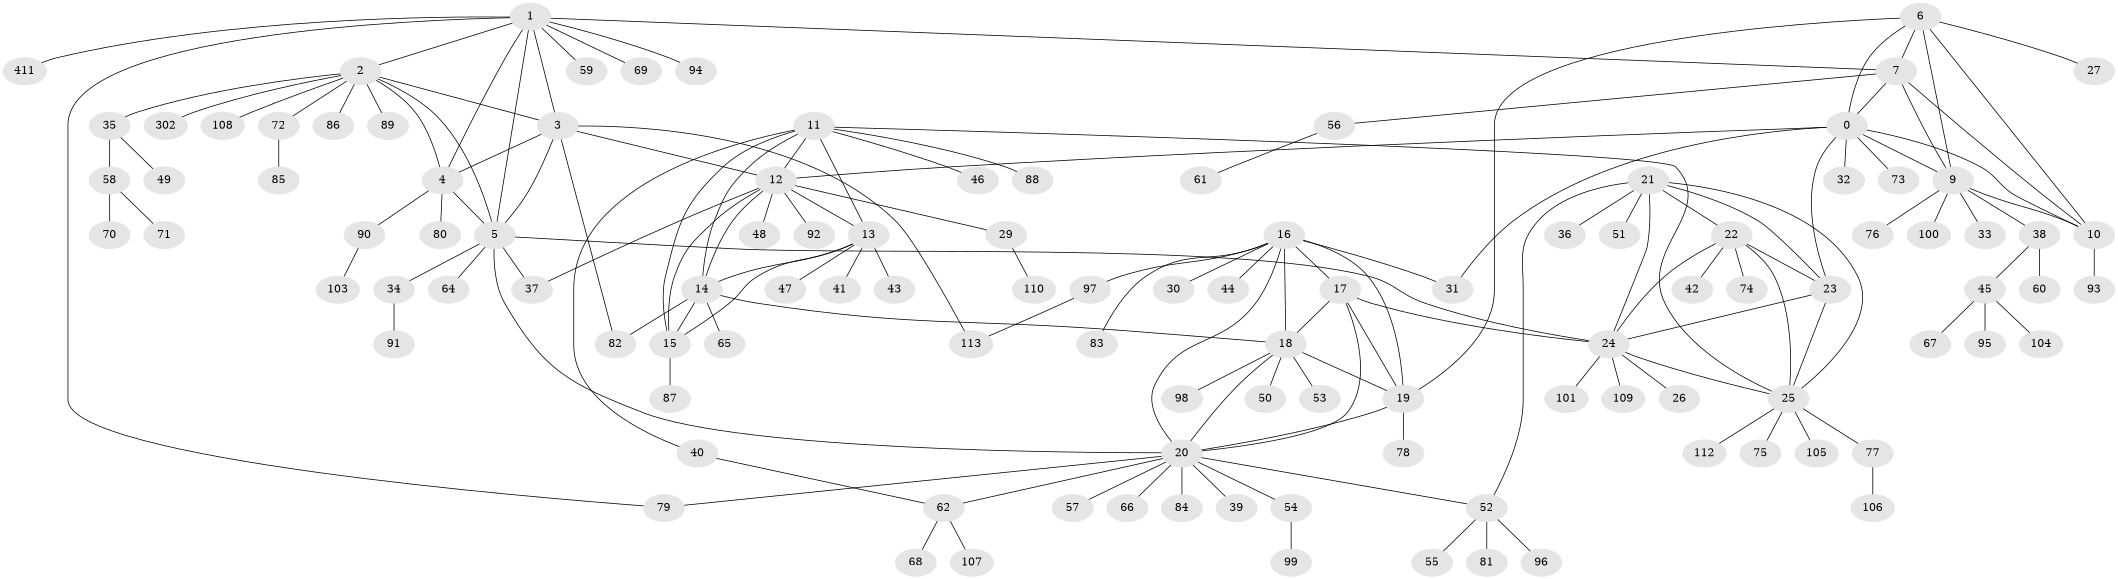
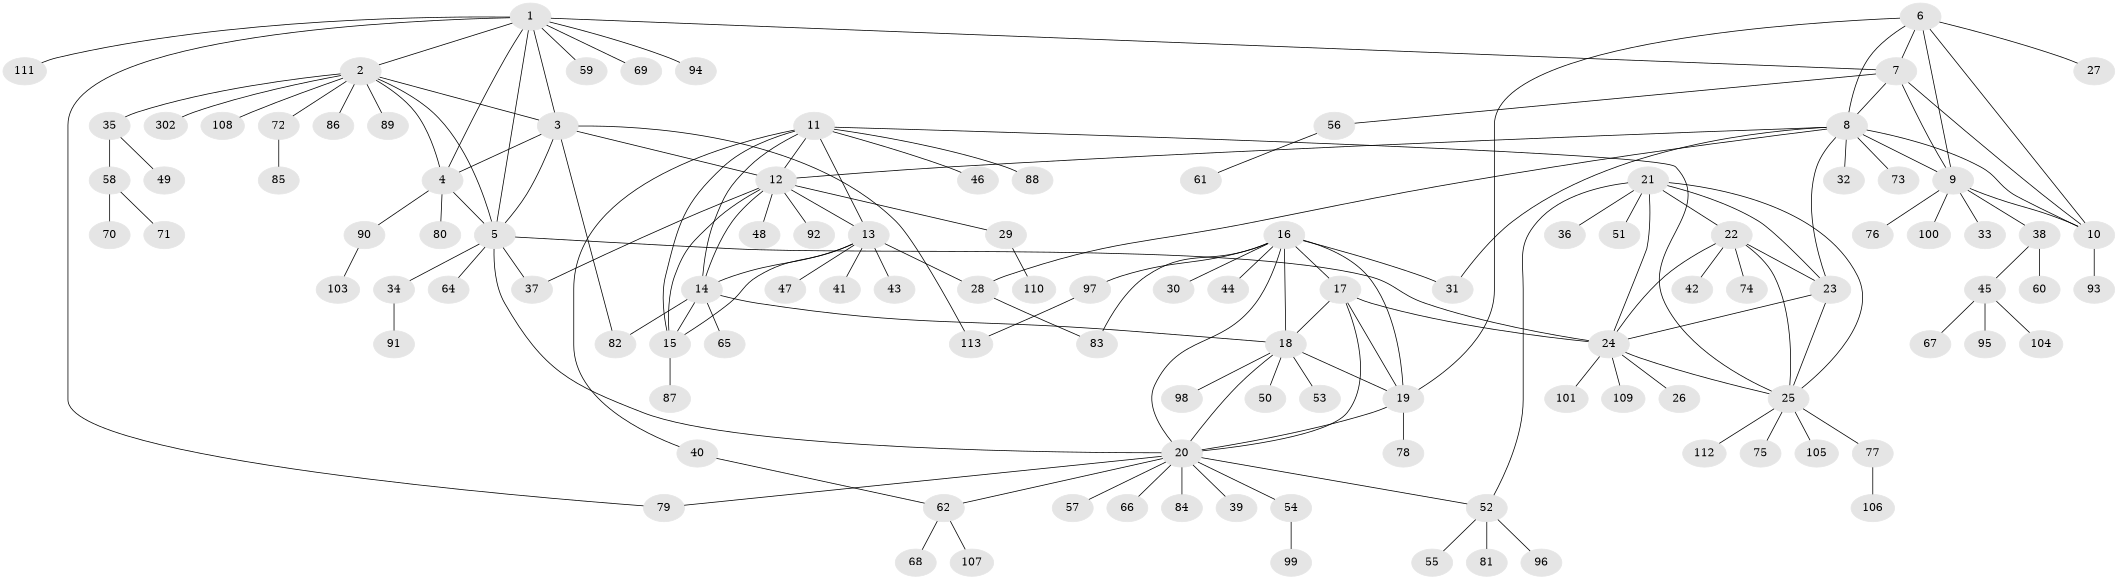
node "411": label "411" -> "111"
node "0": label "0" -> "8"
node "28": added
